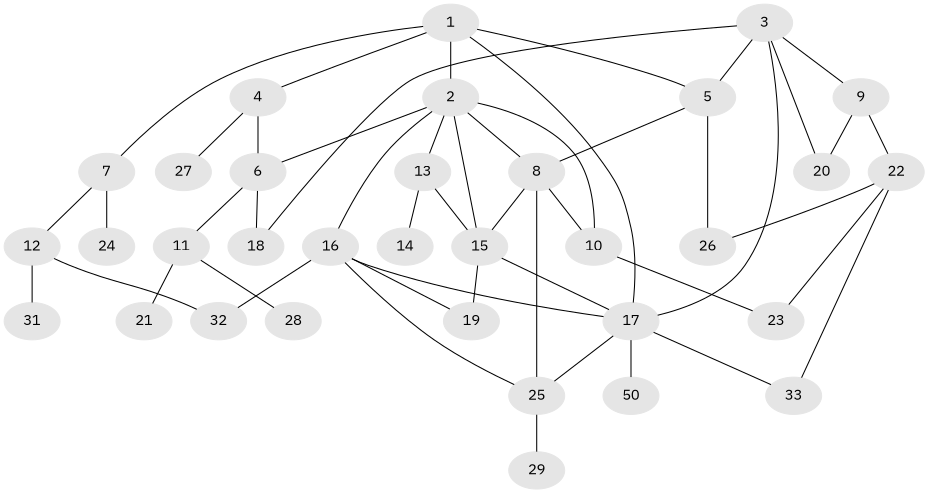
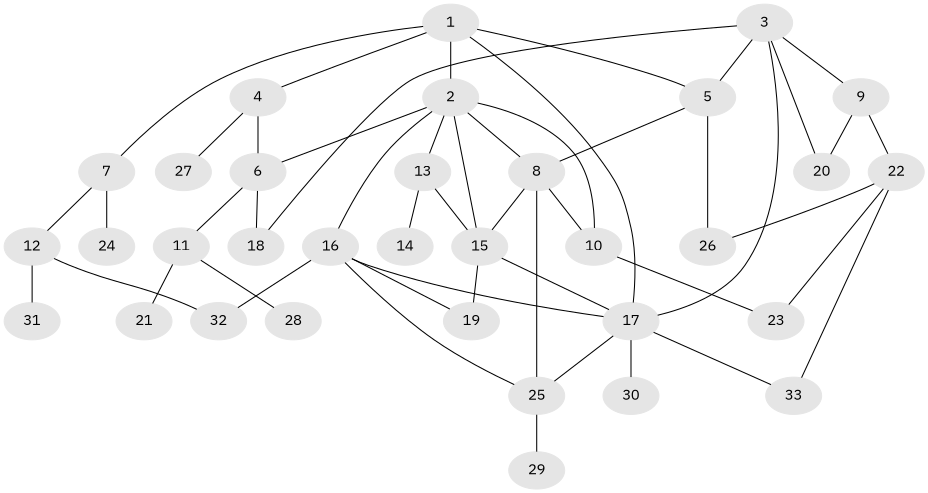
node "50": label "50" -> "30"
